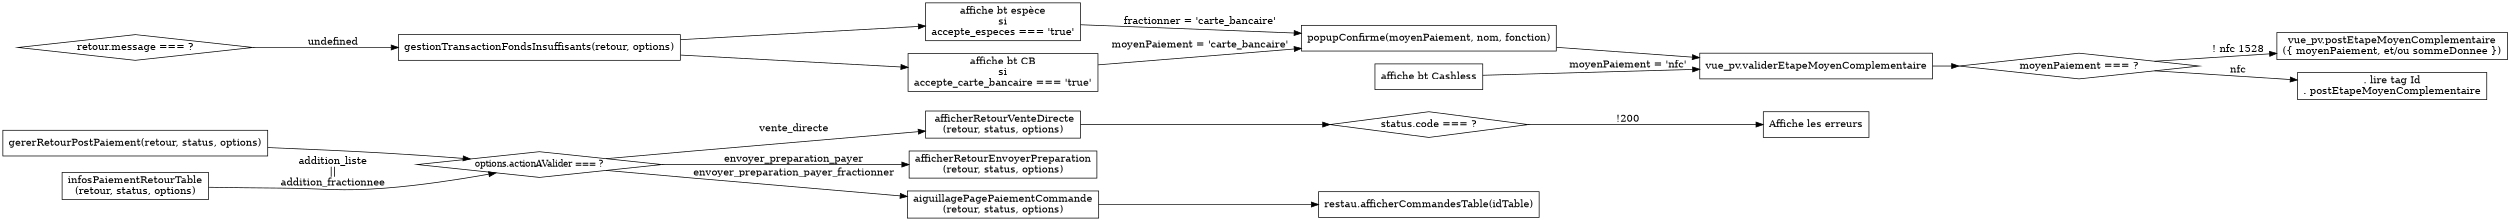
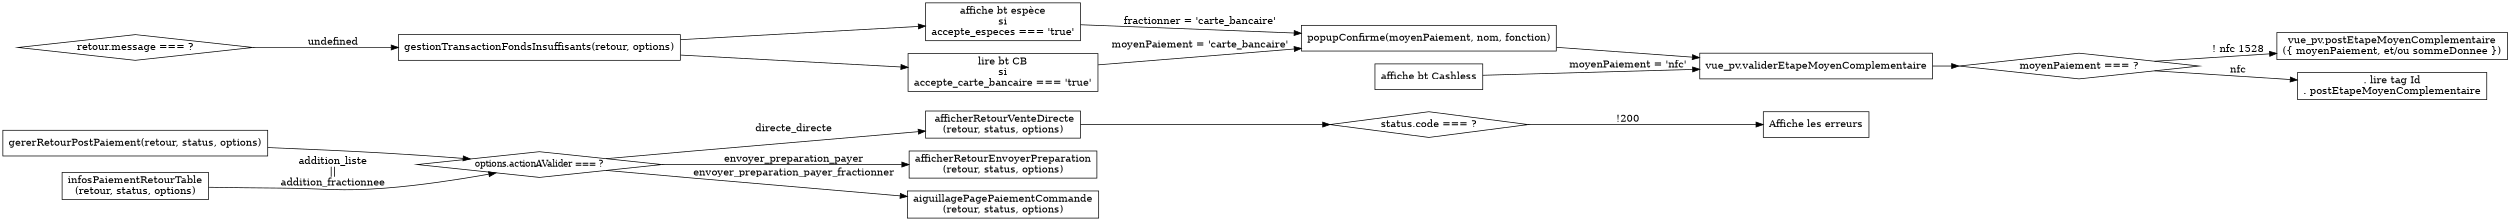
node "affiche bt CB si accepte_carte_bancaire === 'true'": label "affiche bt CB si accepte_carte_bancaire === 'true'" -> "lire bt CB si accepte_carte_bancaire === 'true'"
edge "options.actionAValider === ?" -> "afficherRetourVenteDirecte (retour, status, options)": label "vente_directe" -> "directe_directe"
node "restau.afficherCommandesTable(idTable)": removed
